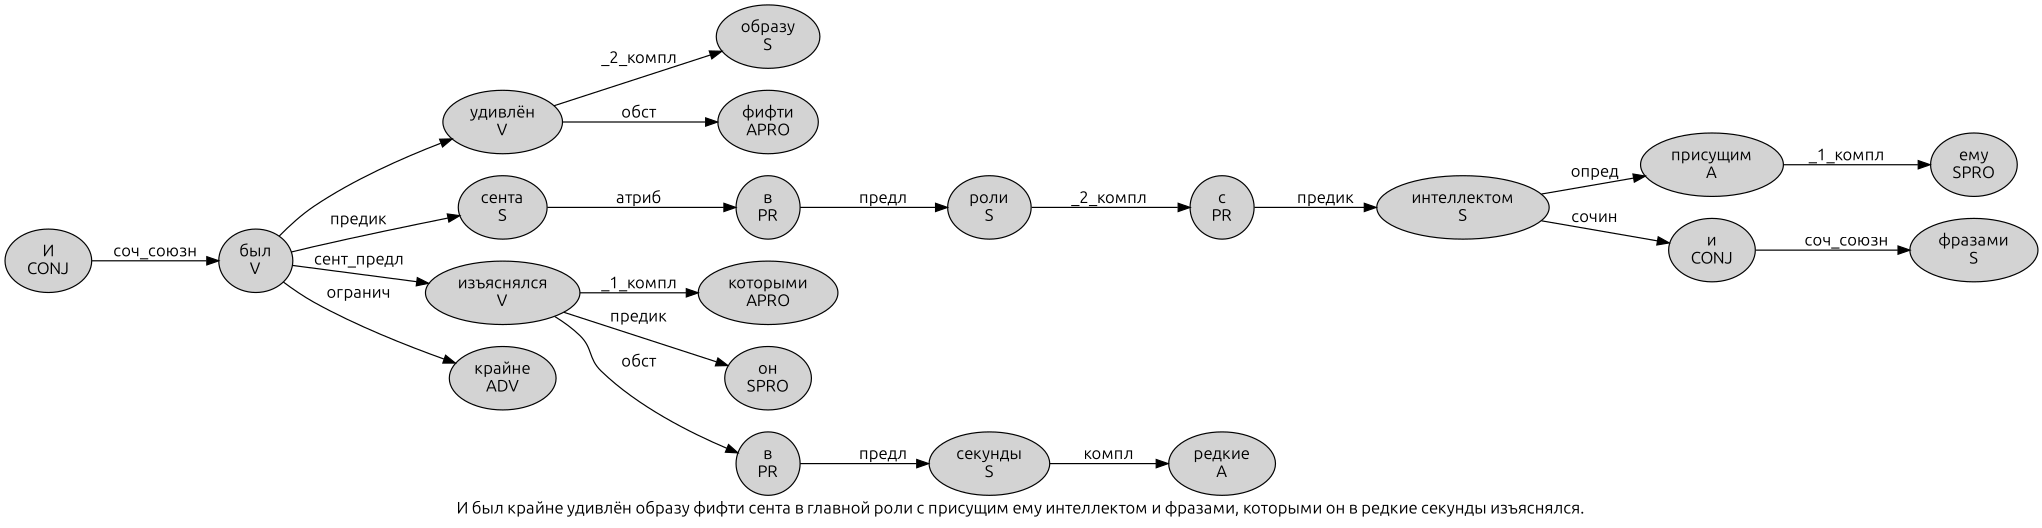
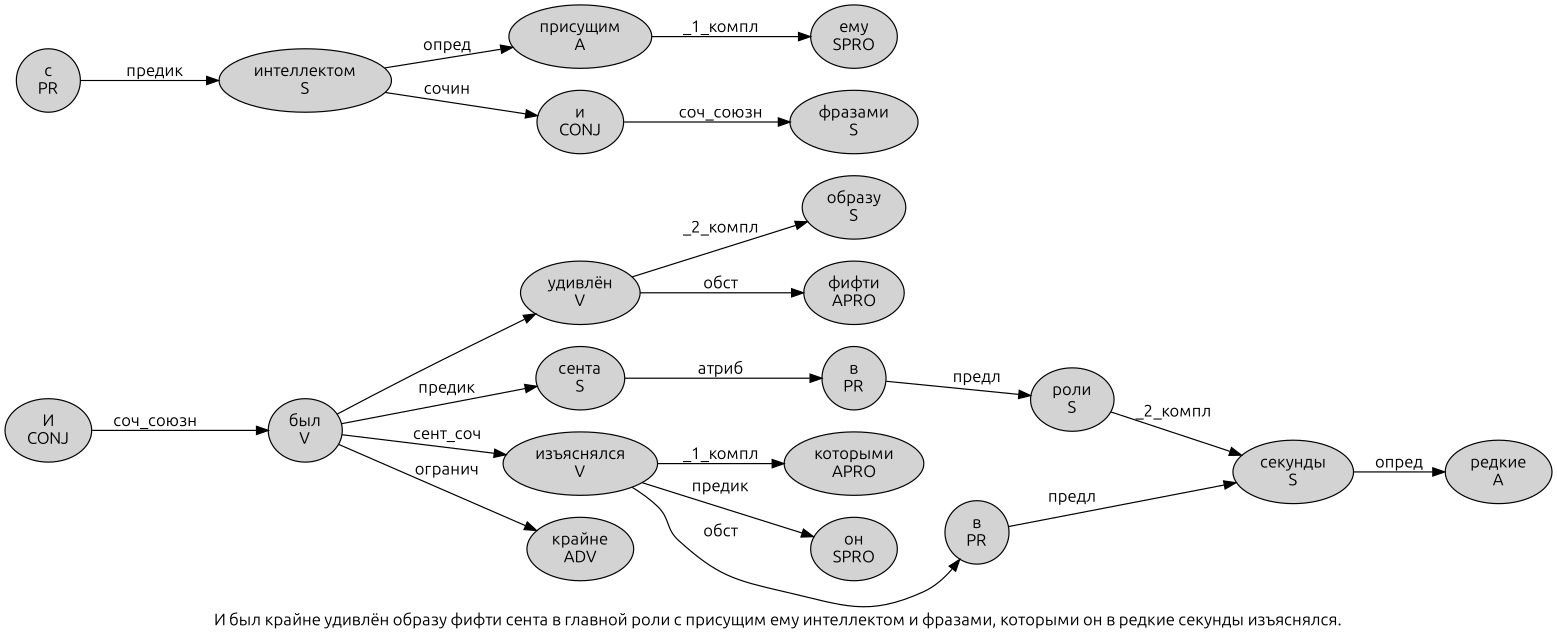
edge "роли S" -> "с PR": now "роли S" -> "секунды S"
edge "был V" -> "изъяснялся V": label "сент_предл" -> "сент_соч"
edge "секунды S" -> "редкие A": label "компл" -> "опред"
